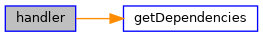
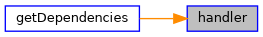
edge "handler" -> "getDependencies": reversed
